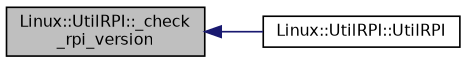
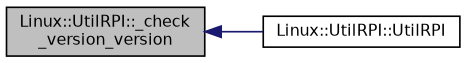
node "Linux::UtilRPI::_check _rpi_version": label "Linux::UtilRPI::_check _rpi_version" -> "Linux::UtilRPI::_check _version_version"
